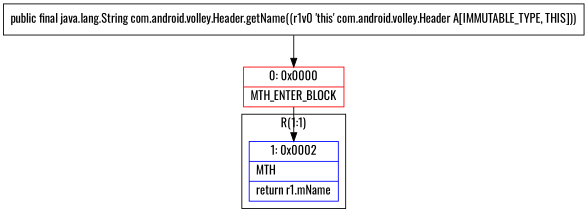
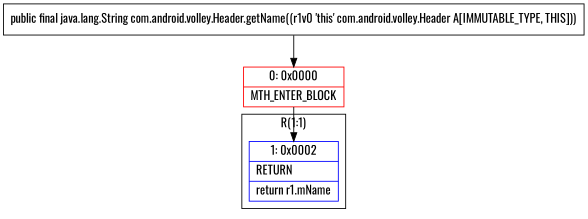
node "1: 0x0002": text "MTH" -> "RETURN"
